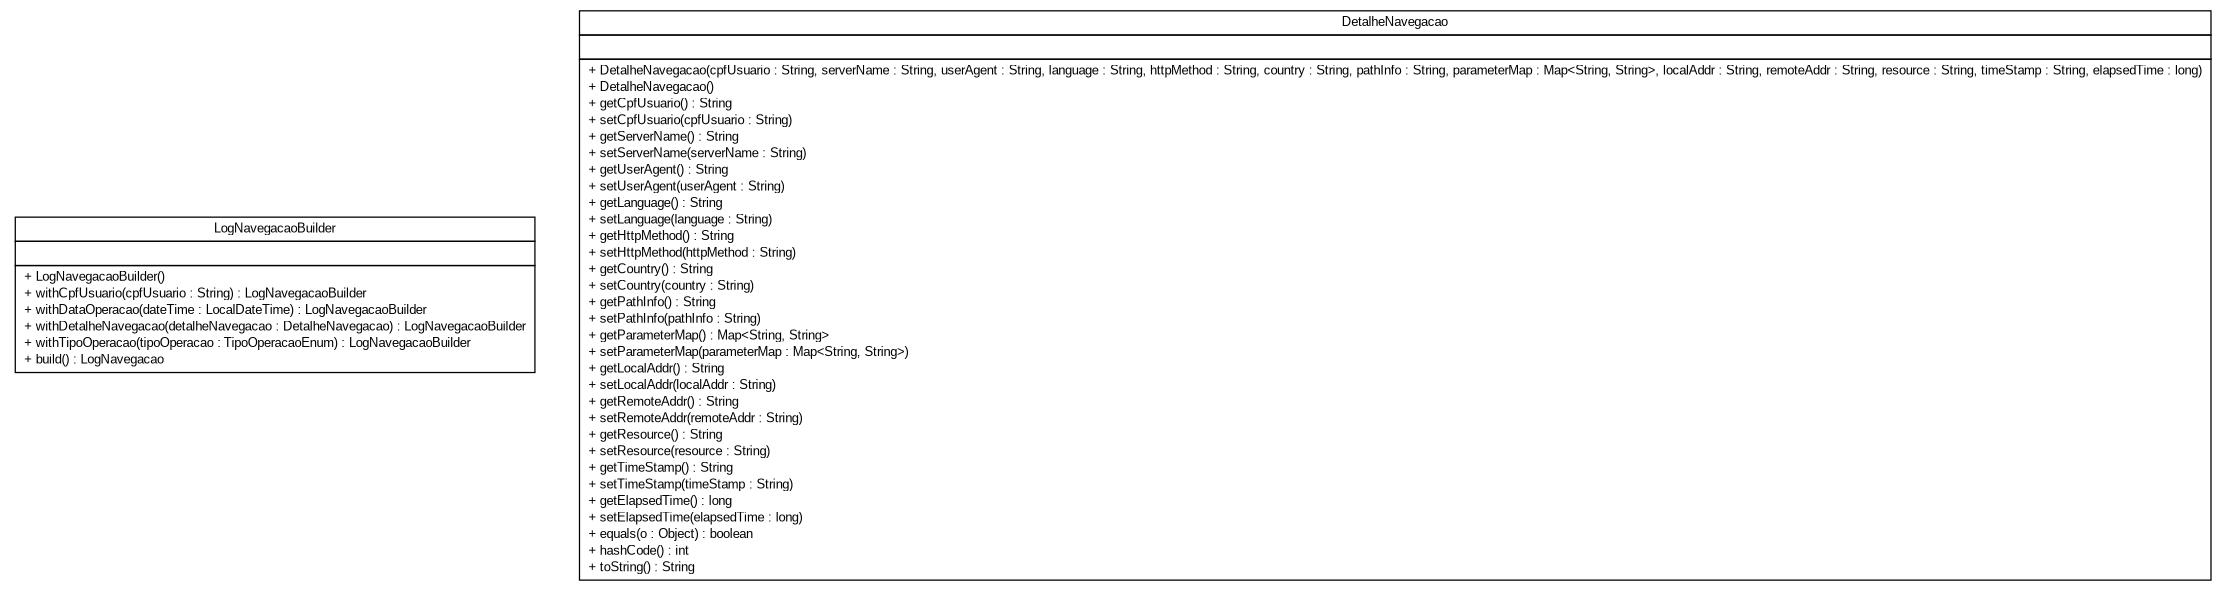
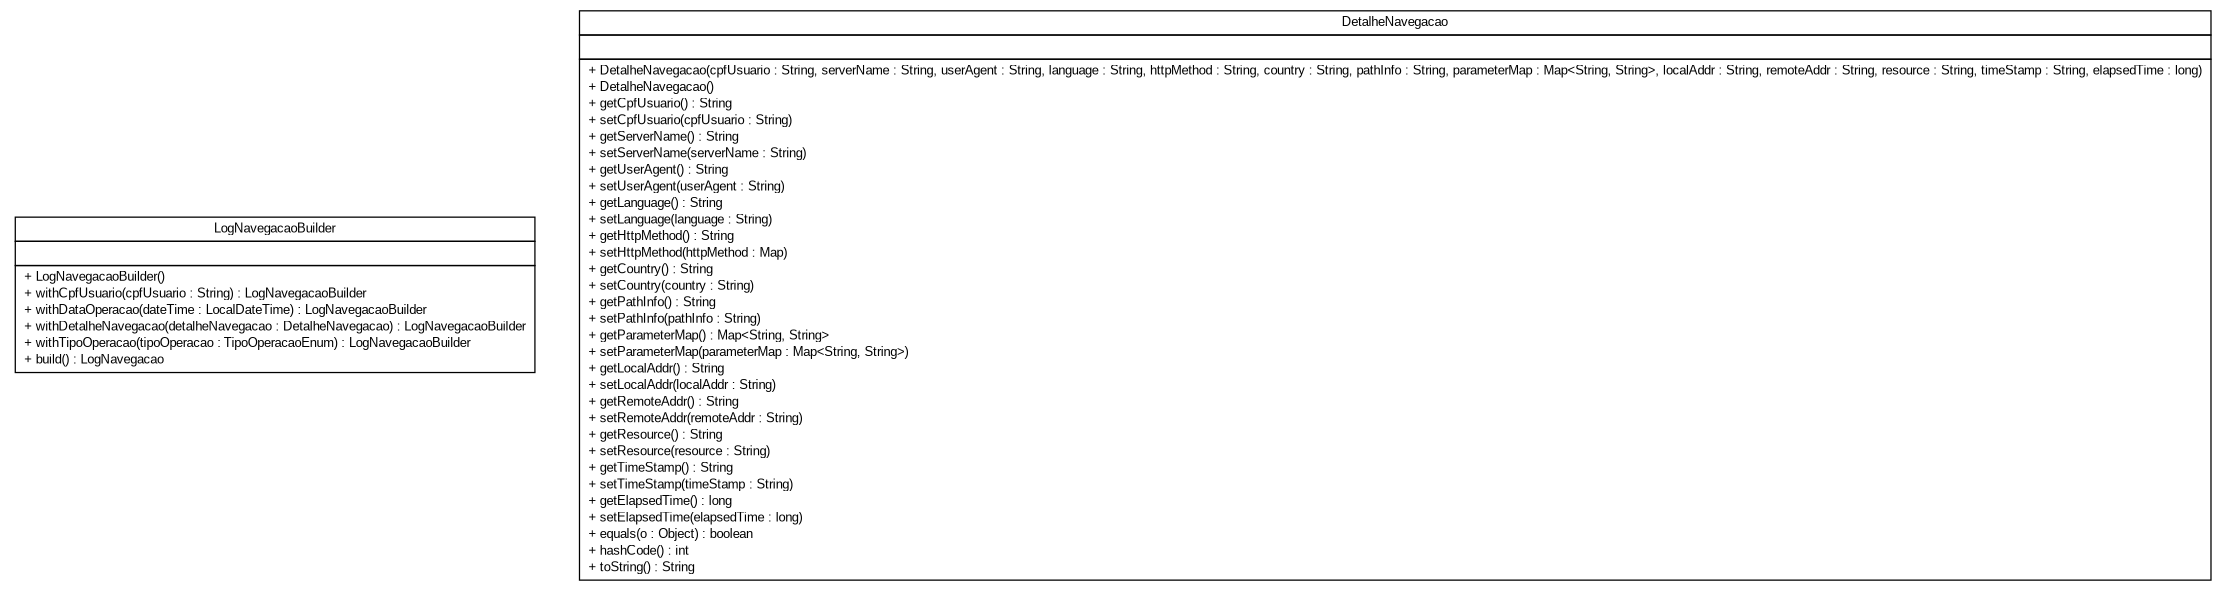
node "DetalheNavegacao": text "+ setHttpMethod(httpMethod : String)" -> "+ setHttpMethod(httpMethod : Map)"
